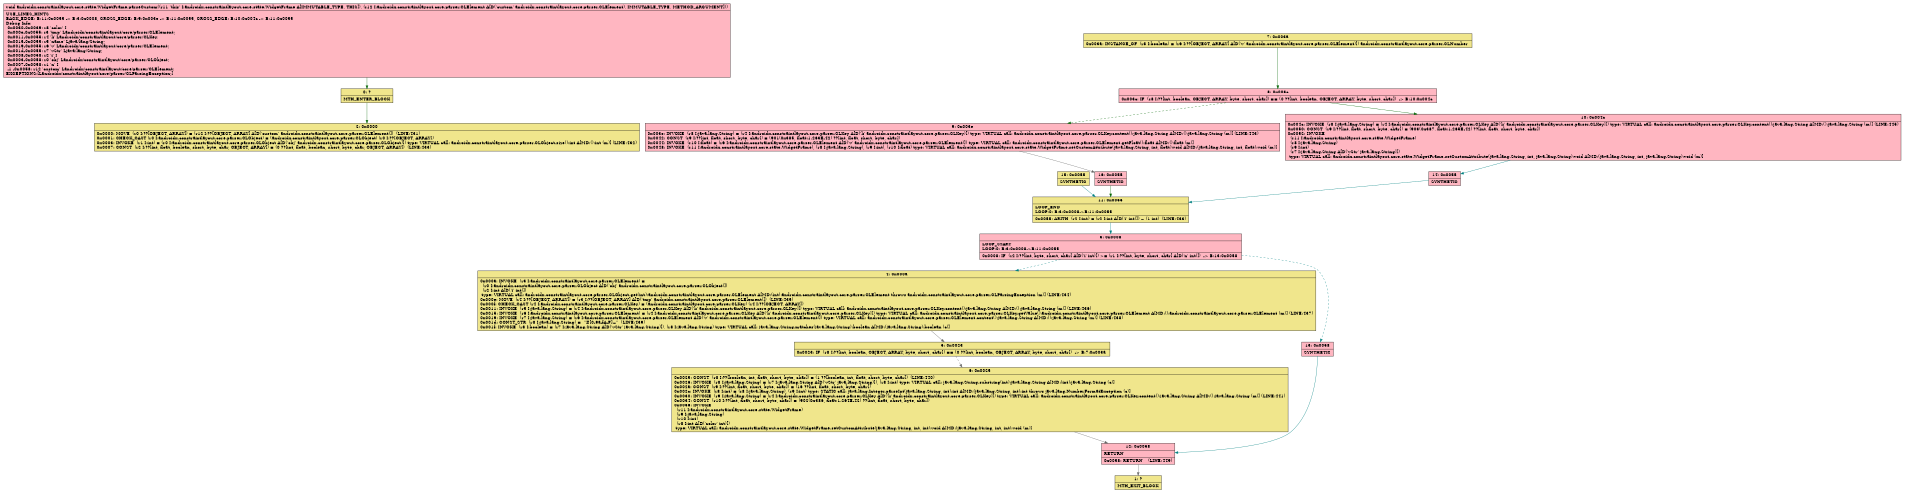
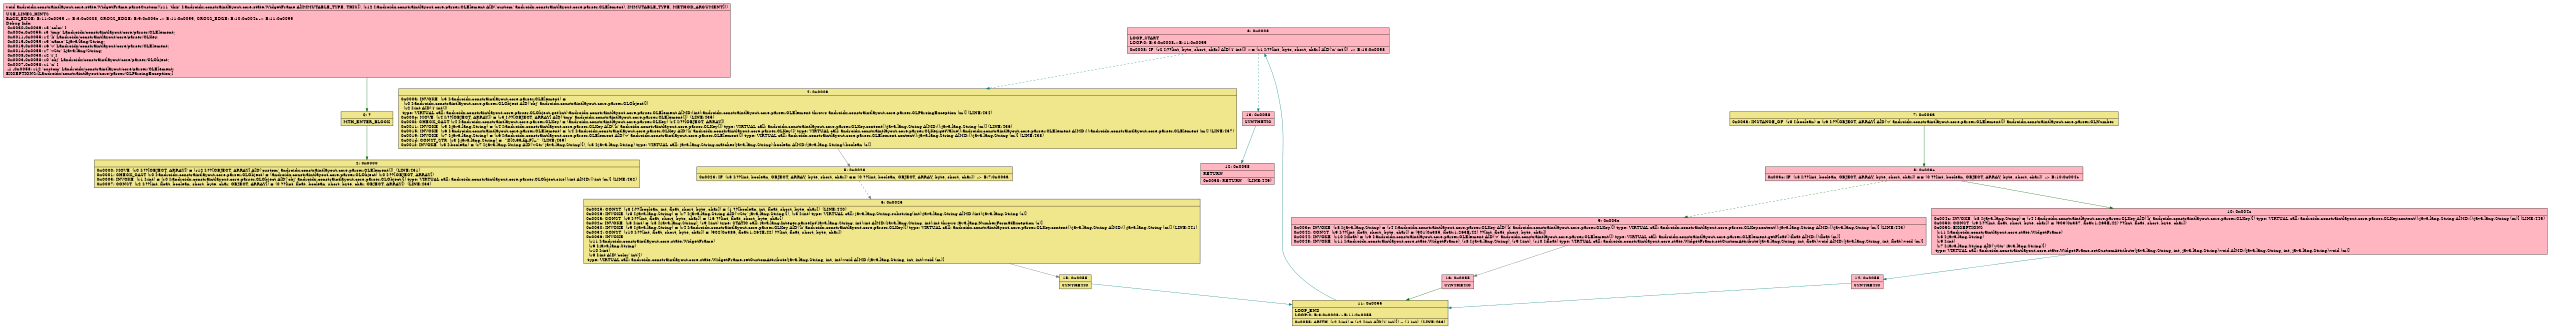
node "10: 0x004c": text "0x0052: INVOKE" -> "0x0052: EXCEPTIONS"
edge "6: 0x0025" -> "12: 0x0058": now "6: 0x0025" -> "15: 0x0055"
node "1: ?": removed
